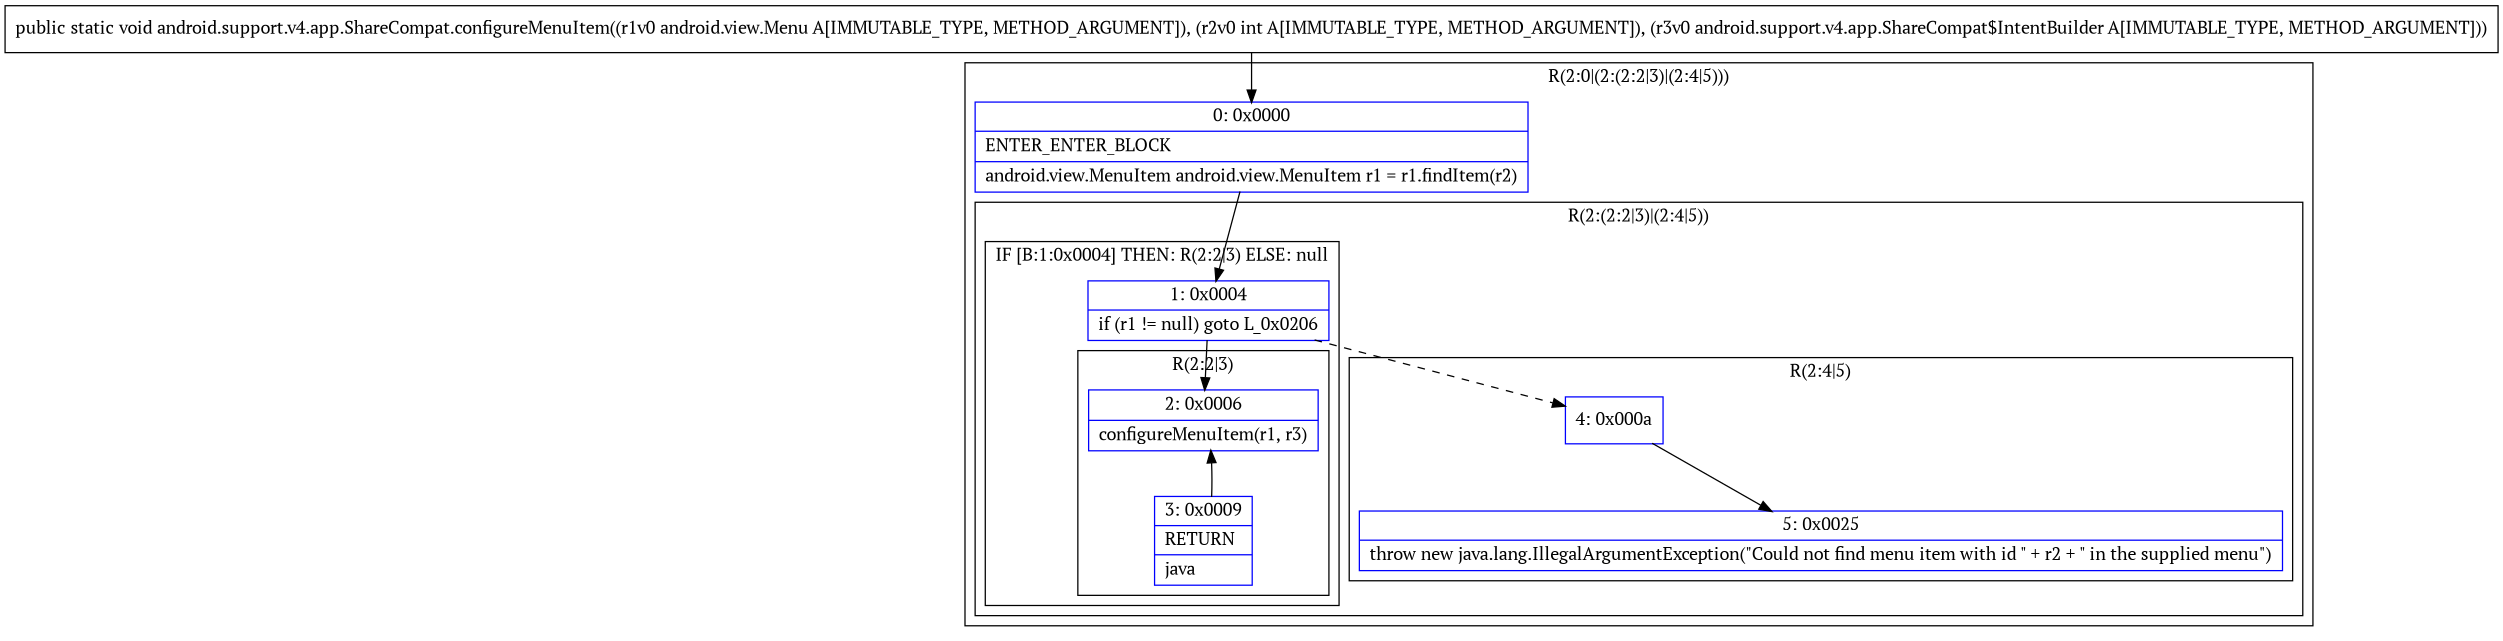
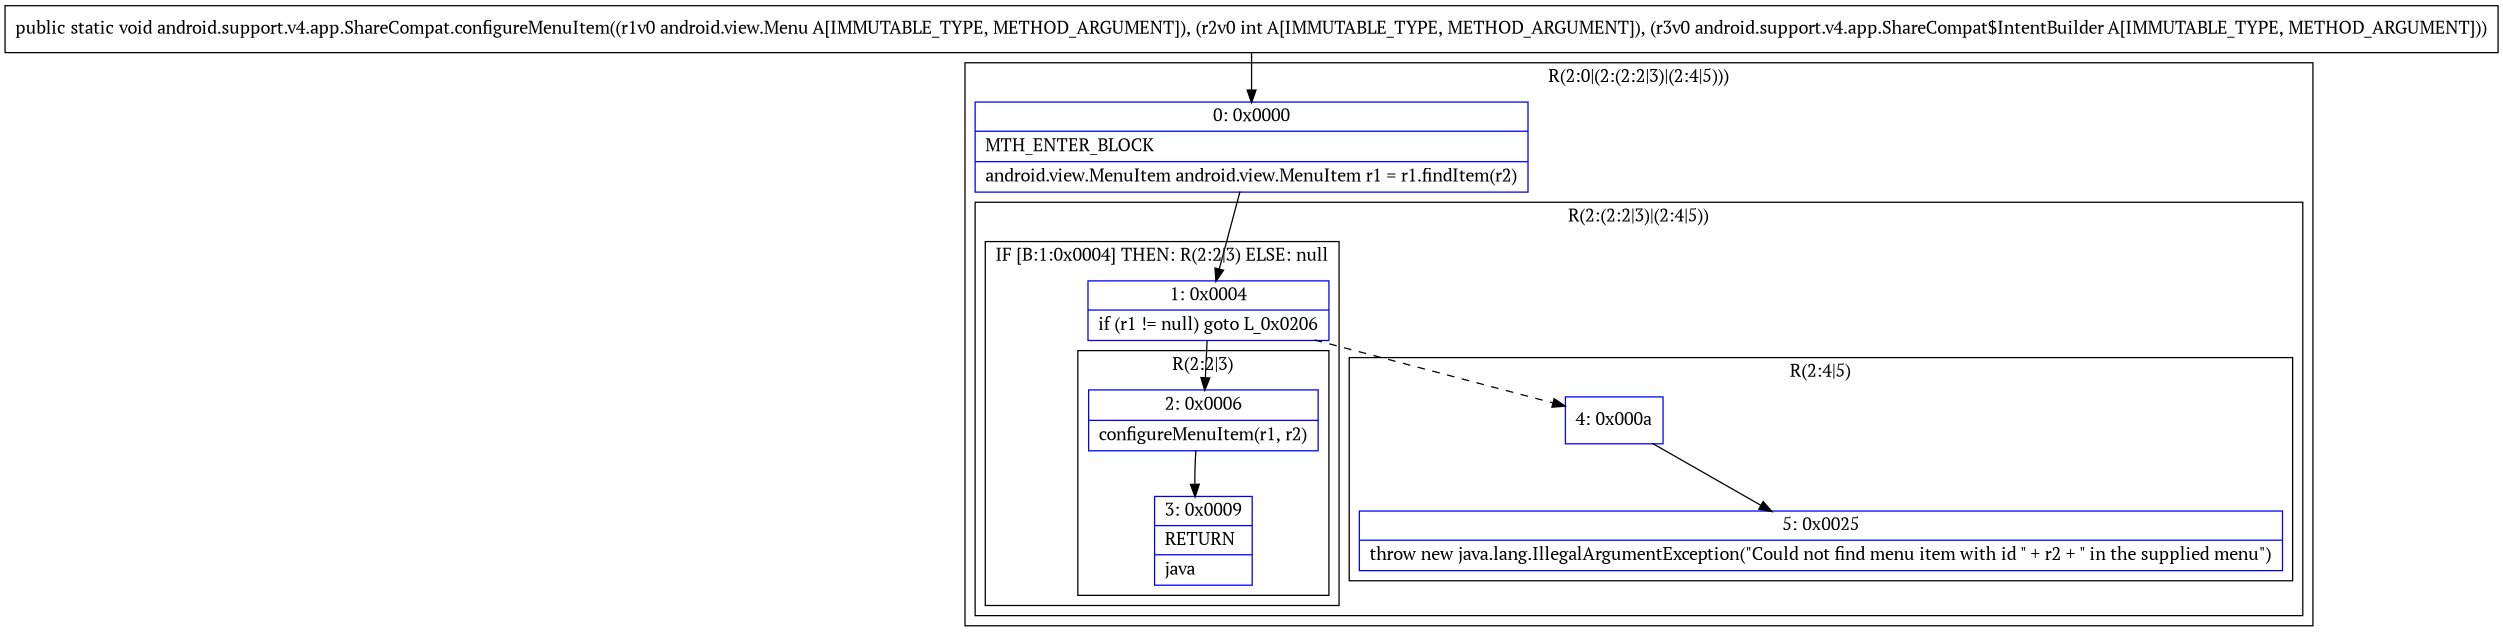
node "0: 0x0000": text "ENTER_ENTER_BLOCK" -> "MTH_ENTER_BLOCK"
node "2: 0x0006": text "configureMenuItem(r1, r3)" -> "configureMenuItem(r1, r2)"
edge "3: 0x0009" -> "2: 0x0006": reversed
